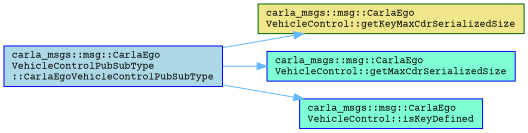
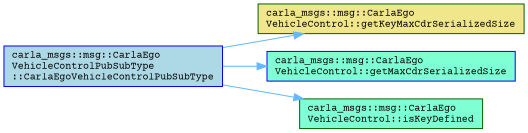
node "carla_msgs::msg::CarlaEgo VehicleControl::isKeyDefined": color blue -> darkgreen
